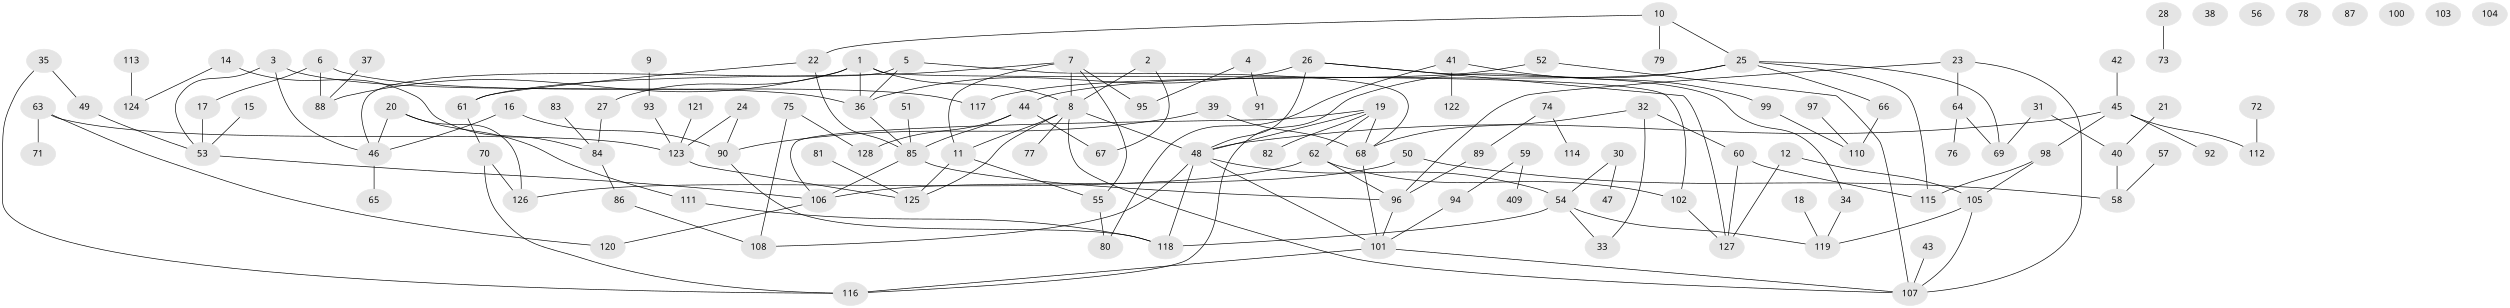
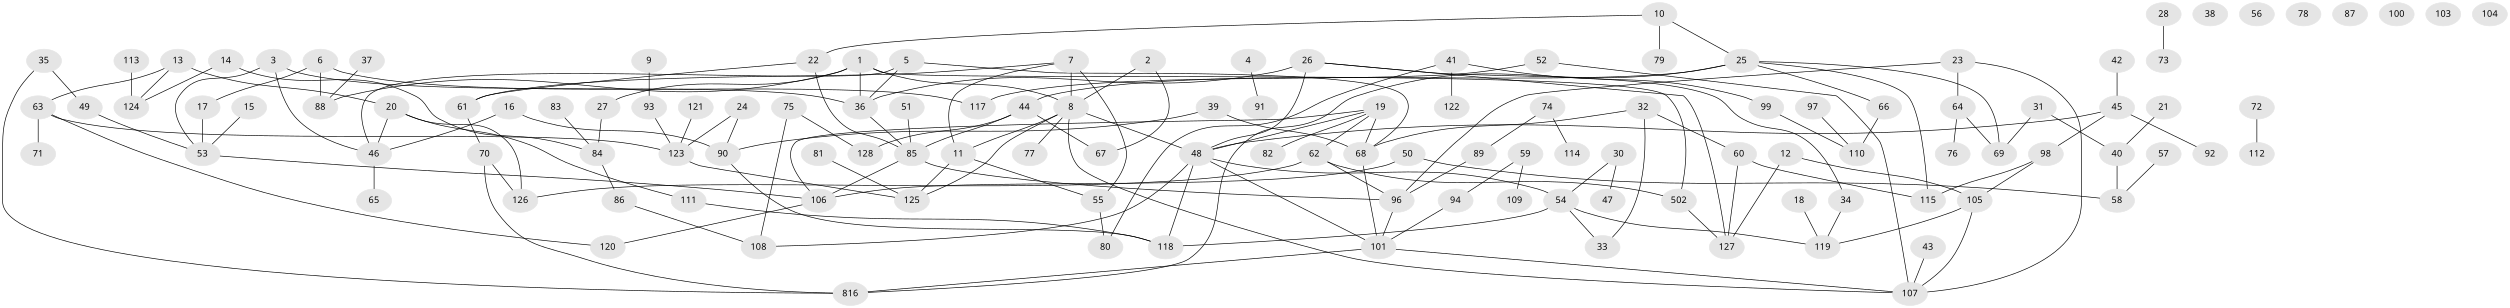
node "13": added
node "95": removed
edge "45" -- "112": removed
node "409": label "409" -> "109"
node "102": label "102" -> "502"
node "116": label "116" -> "816"
